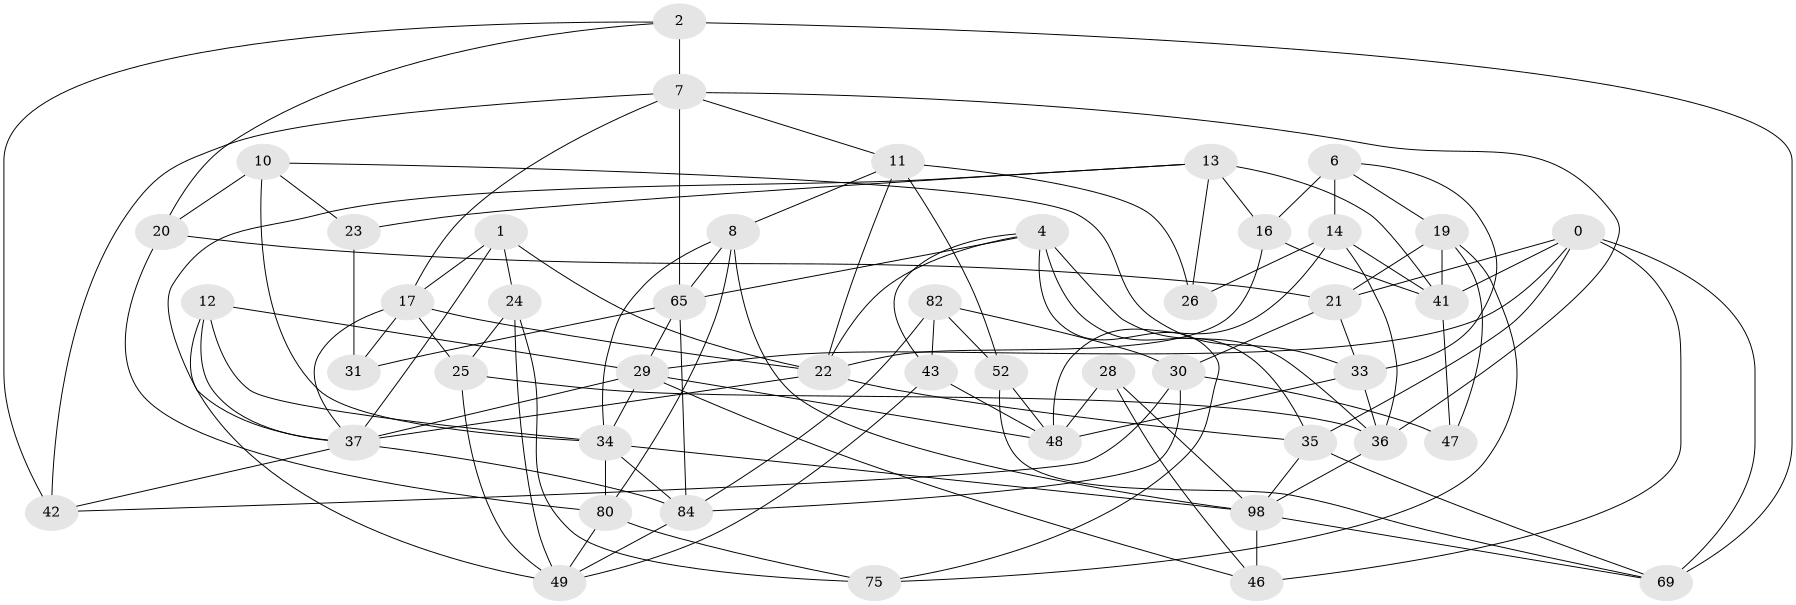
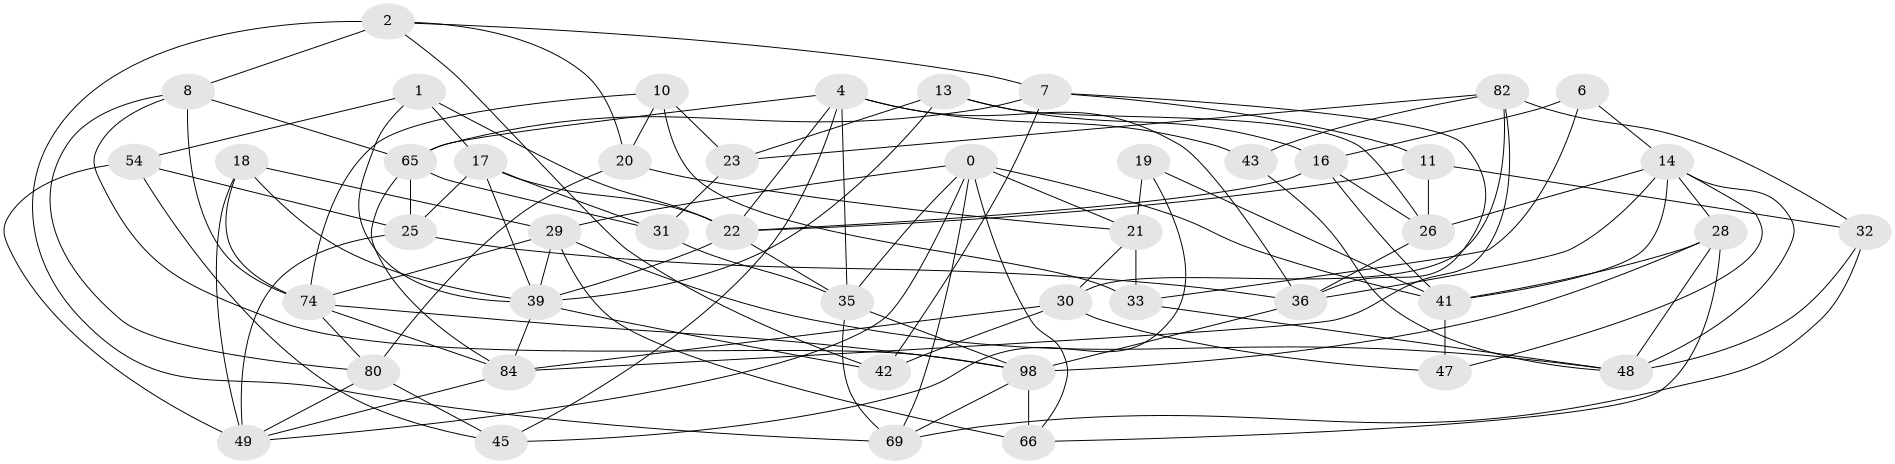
edge "82" -- "23": added
edge "7" -- "17": removed
edge "11" -- "8": now "2" -- "8"
edge "16" -- "26": added
edge "6" -- "19": removed
edge "14" -- "28": added
edge "13" -- "41": now "28" -- "41"
edge "31" -- "35": added
node "12": label "12" -> "18"
node "24": label "24" -> "54"
edge "19" -- "47": now "14" -- "47"
edge "65" -- "29": now "65" -- "25"
node "52": label "52" -> "32"
edge "33" -- "36": now "26" -- "36"
node "37": label "37" -> "39"
node "34": label "34" -> "74"
edge "43" -- "49": now "0" -- "49"
node "75": label "75" -> "45"
node "46": label "46" -> "66"
